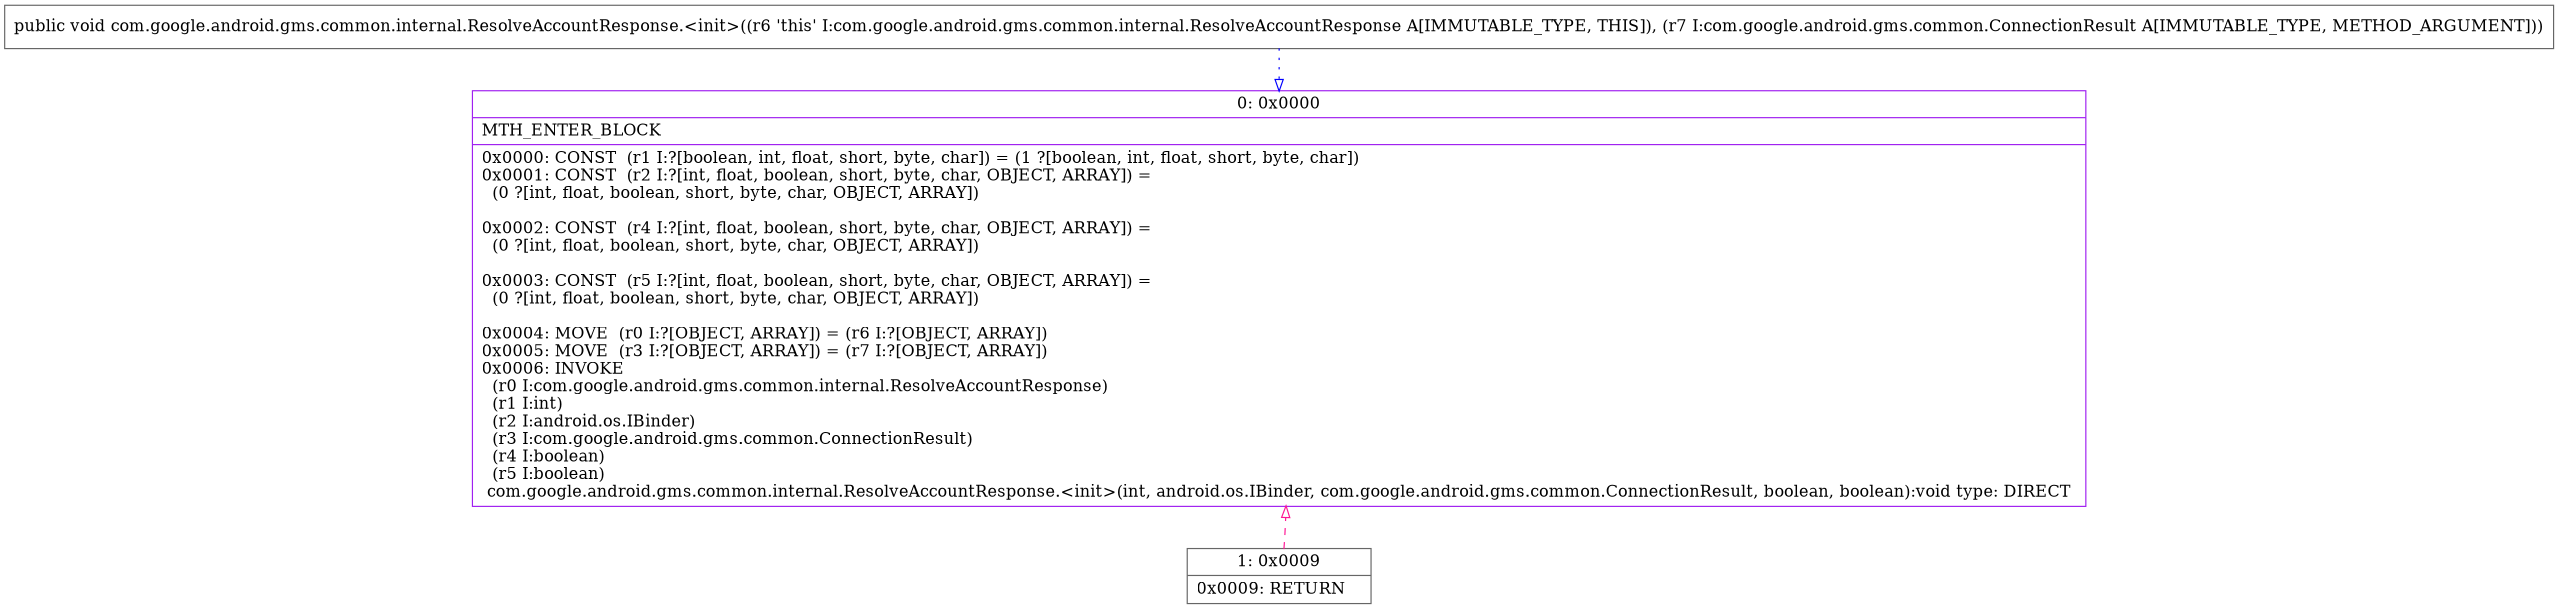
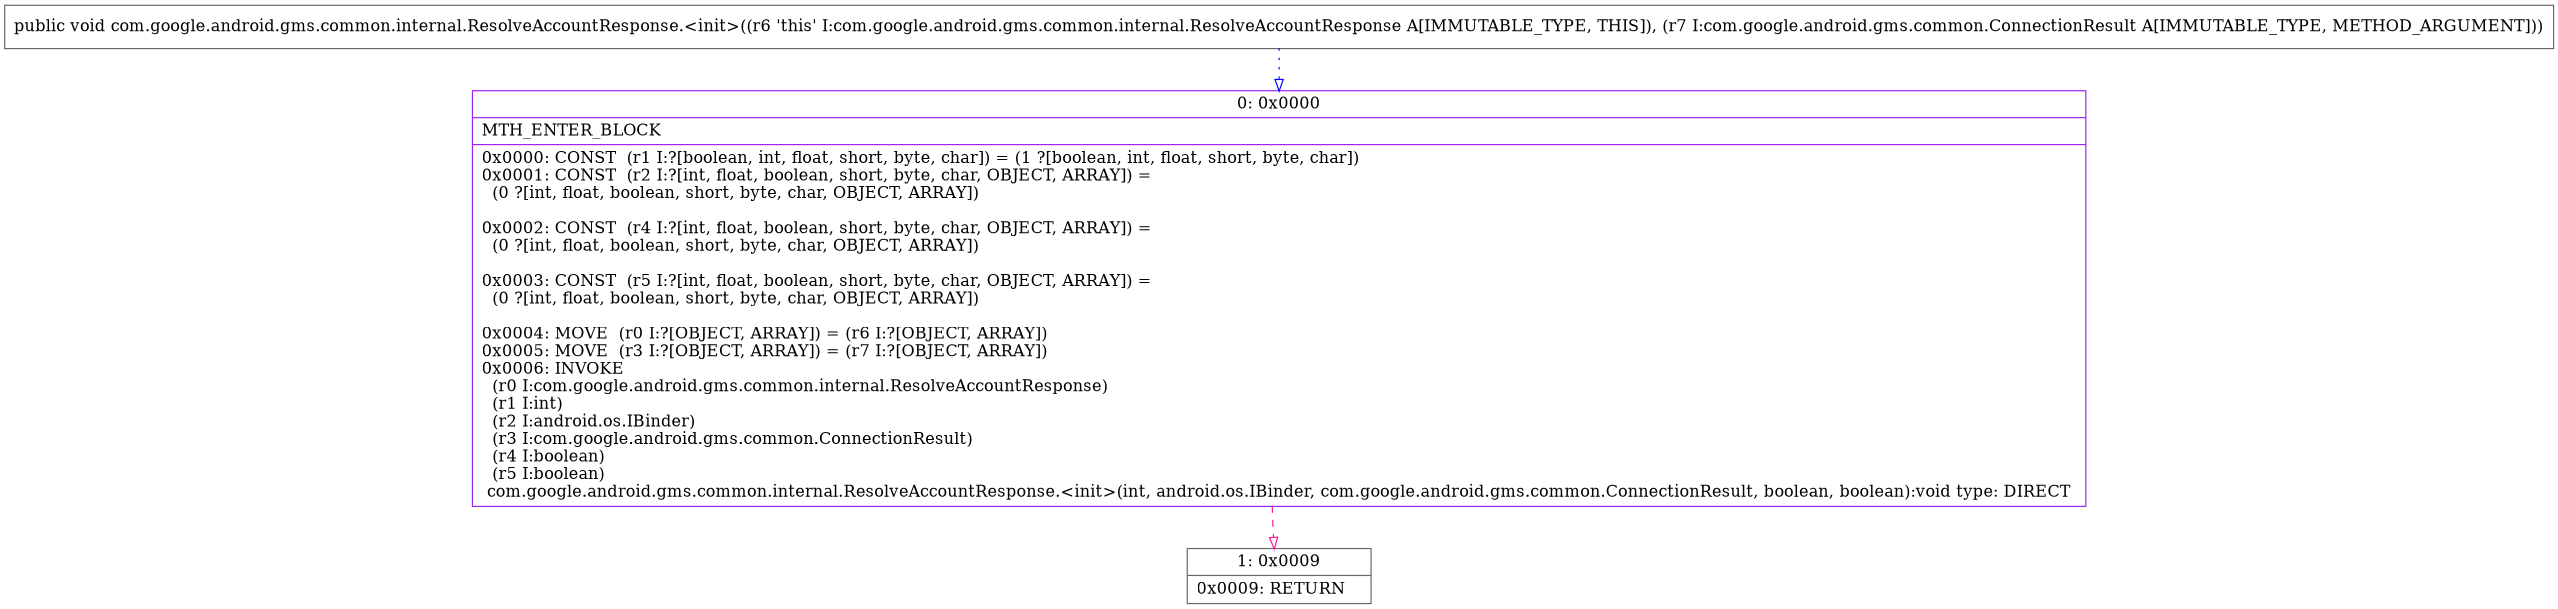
edge "1: 0x0009" -> "0: 0x0000": reversed
